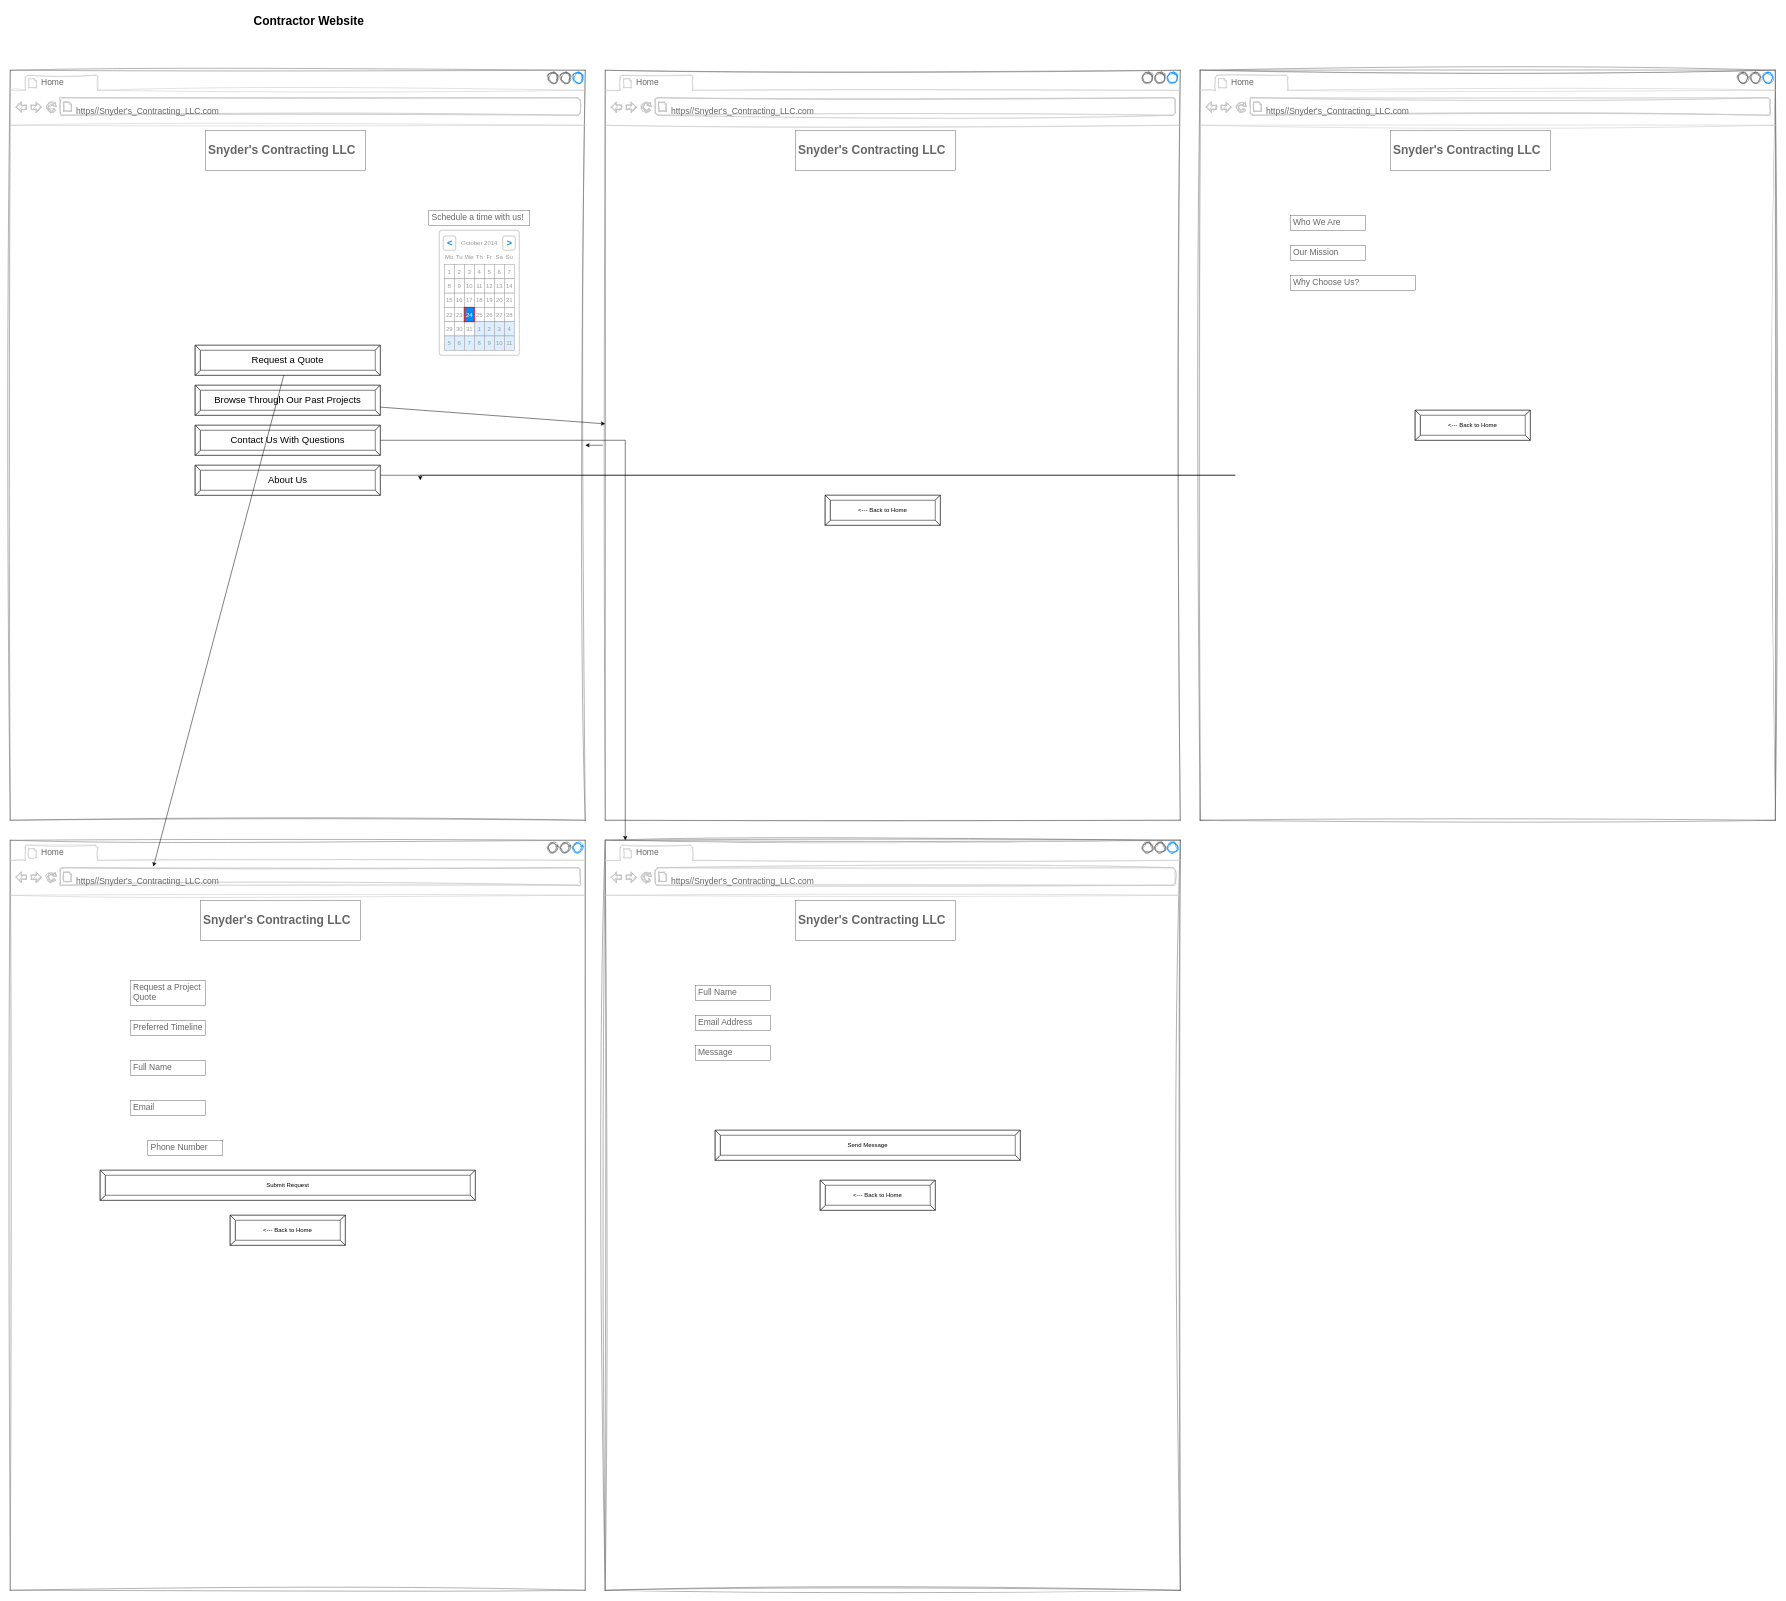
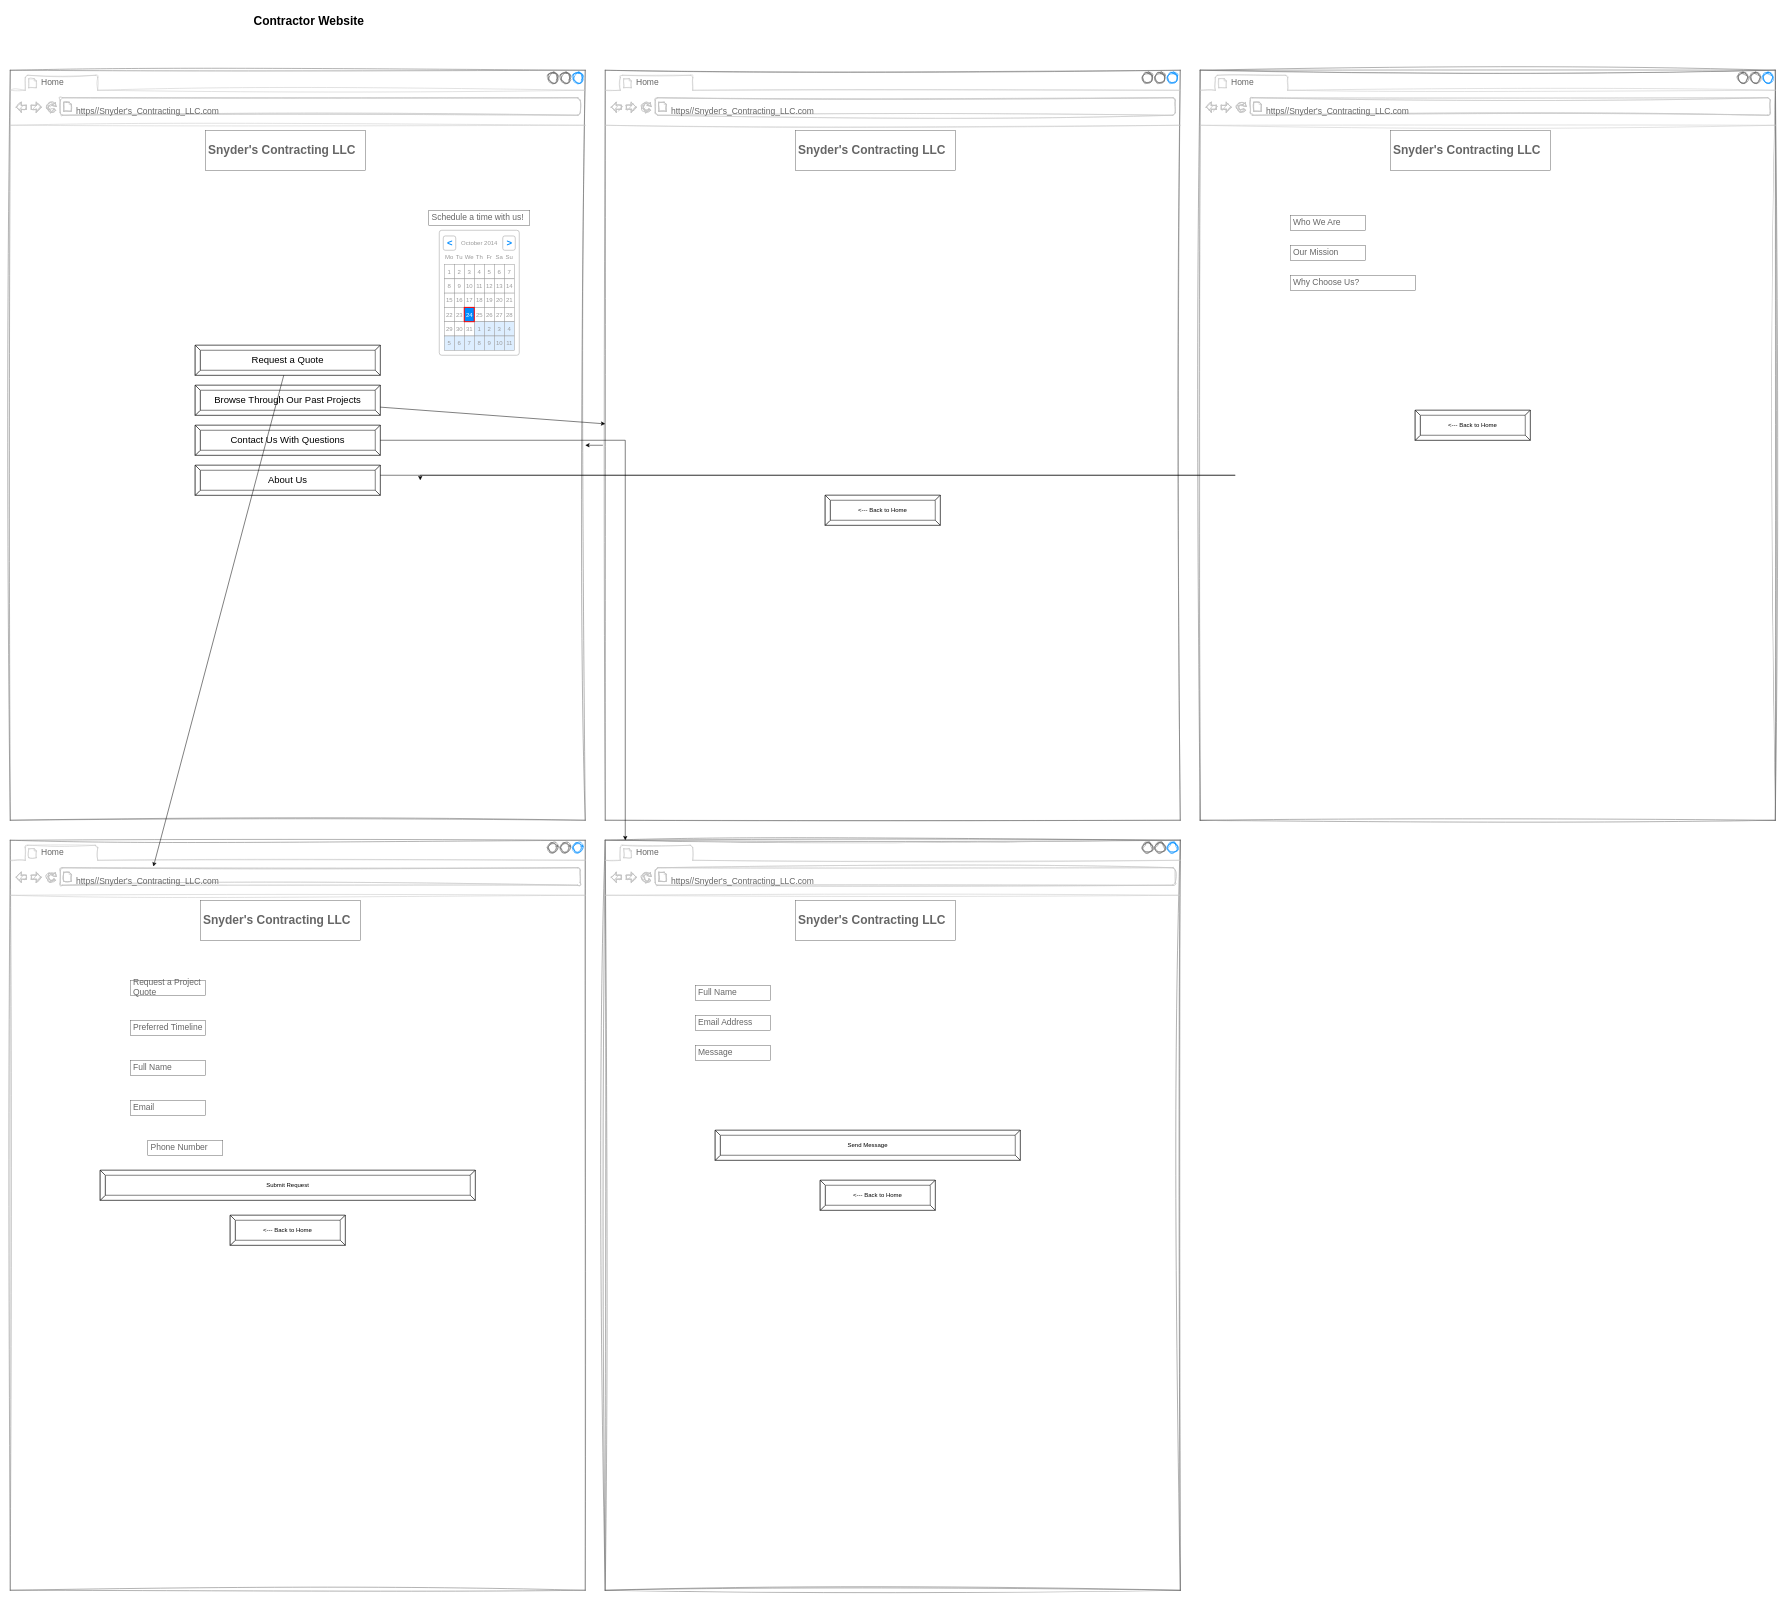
node "Request a Project Quote": size 75x25 -> 75x15
